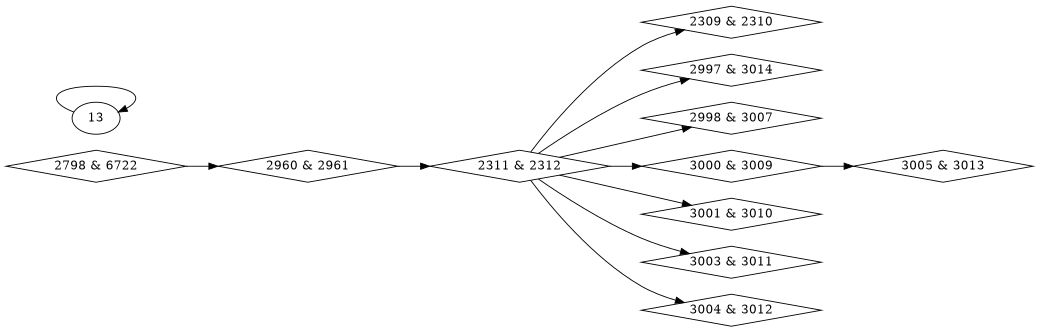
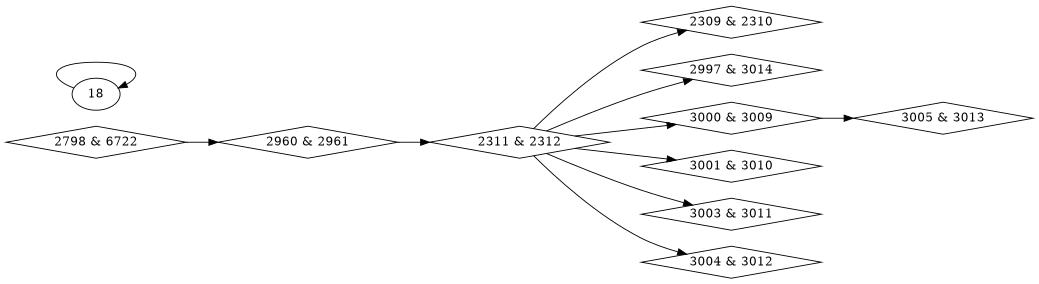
node "13": label "13" -> "18"
node "2998 & 3007": removed
